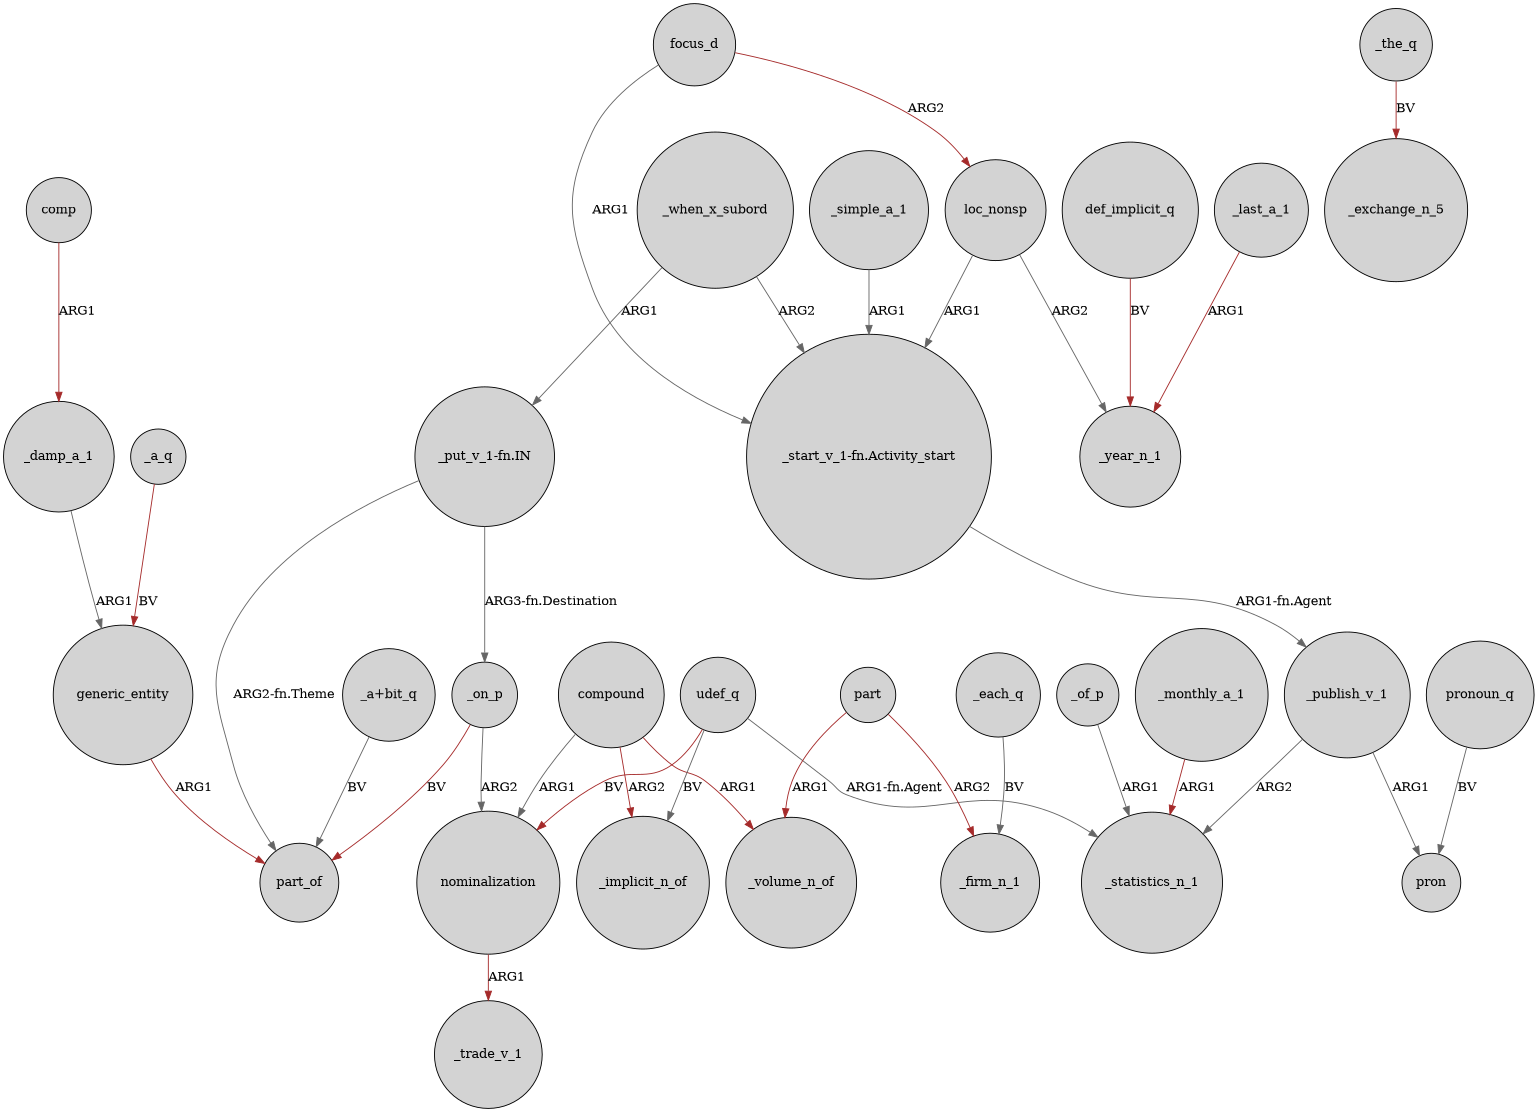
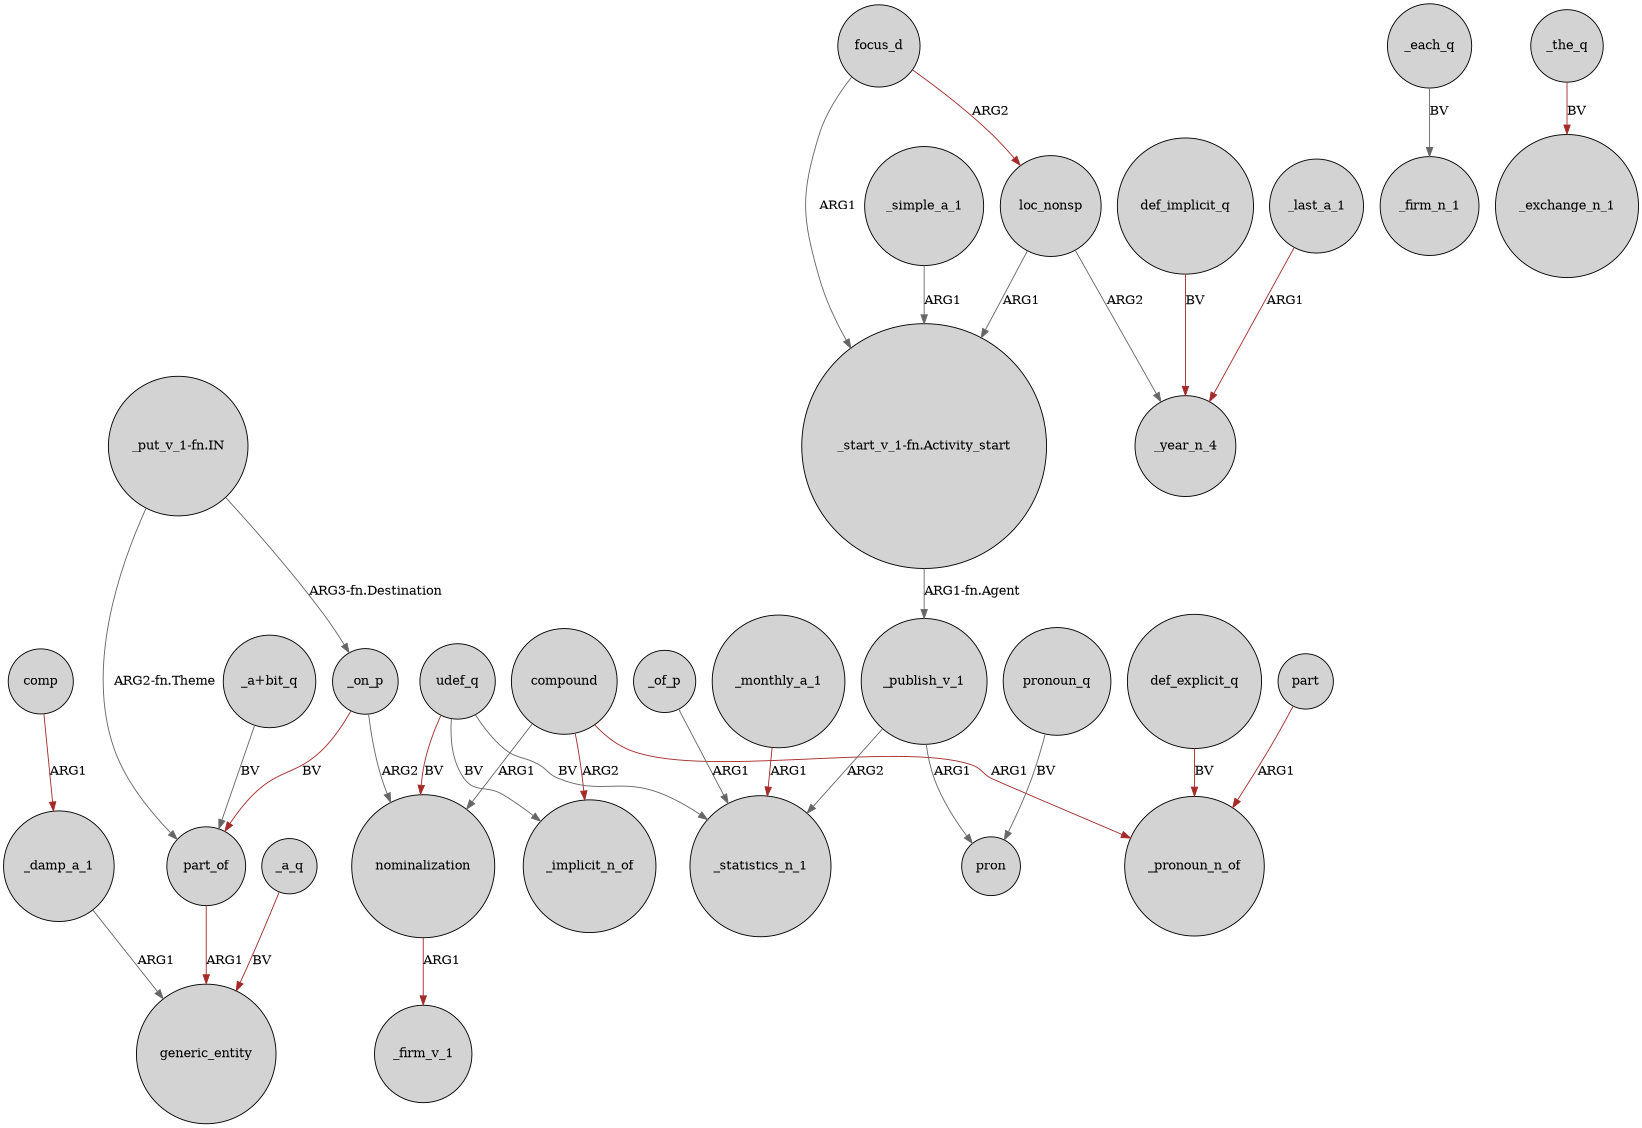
node "_when_x_subord": removed
node "_exchange_n_5": label "_exchange_n_5" -> "_exchange_n_1"
node "_year_n_1": label "_year_n_1" -> "_year_n_4"
node "def_explicit_q": added
edge "part" -> "_firm_n_1": removed, label "ARG2"
edge "udef_q" -> "_statistics_n_1": label "ARG1-fn.Agent" -> "BV"
edge "generic_entity" -> "part_of": reversed
node "_volume_n_of": label "_volume_n_of" -> "_pronoun_n_of"
node "_trade_v_1": label "_trade_v_1" -> "_firm_v_1"
